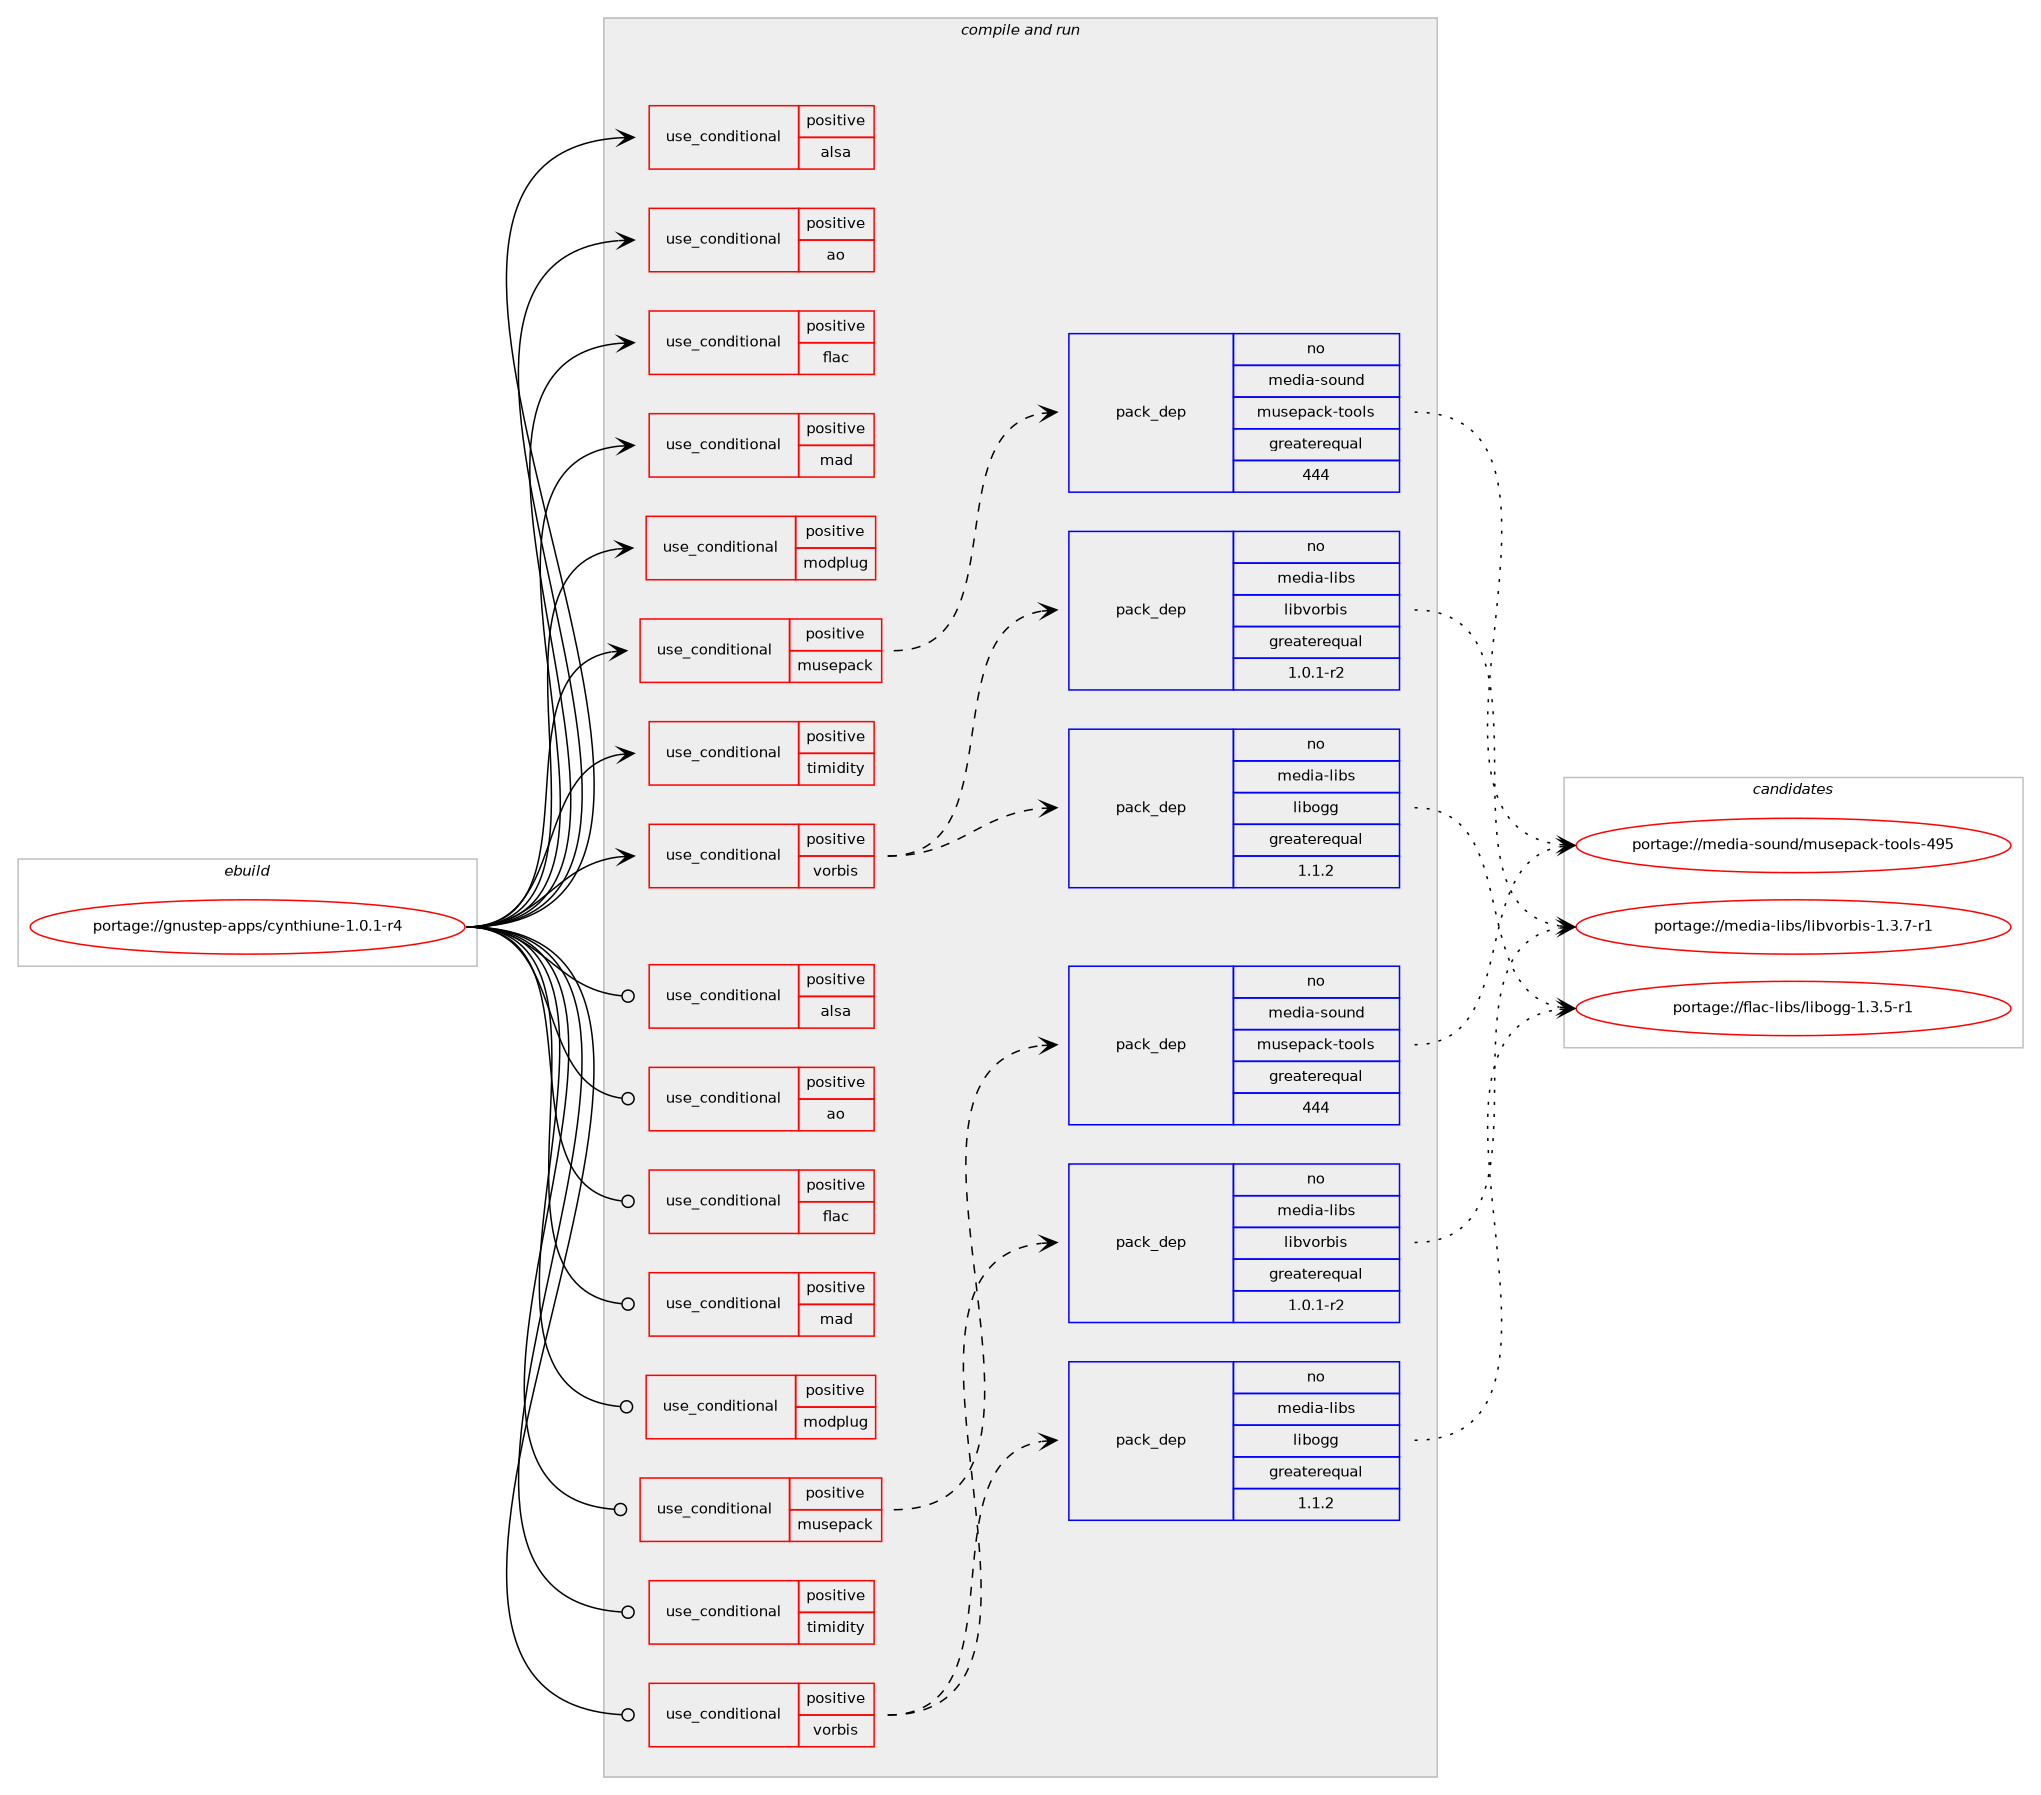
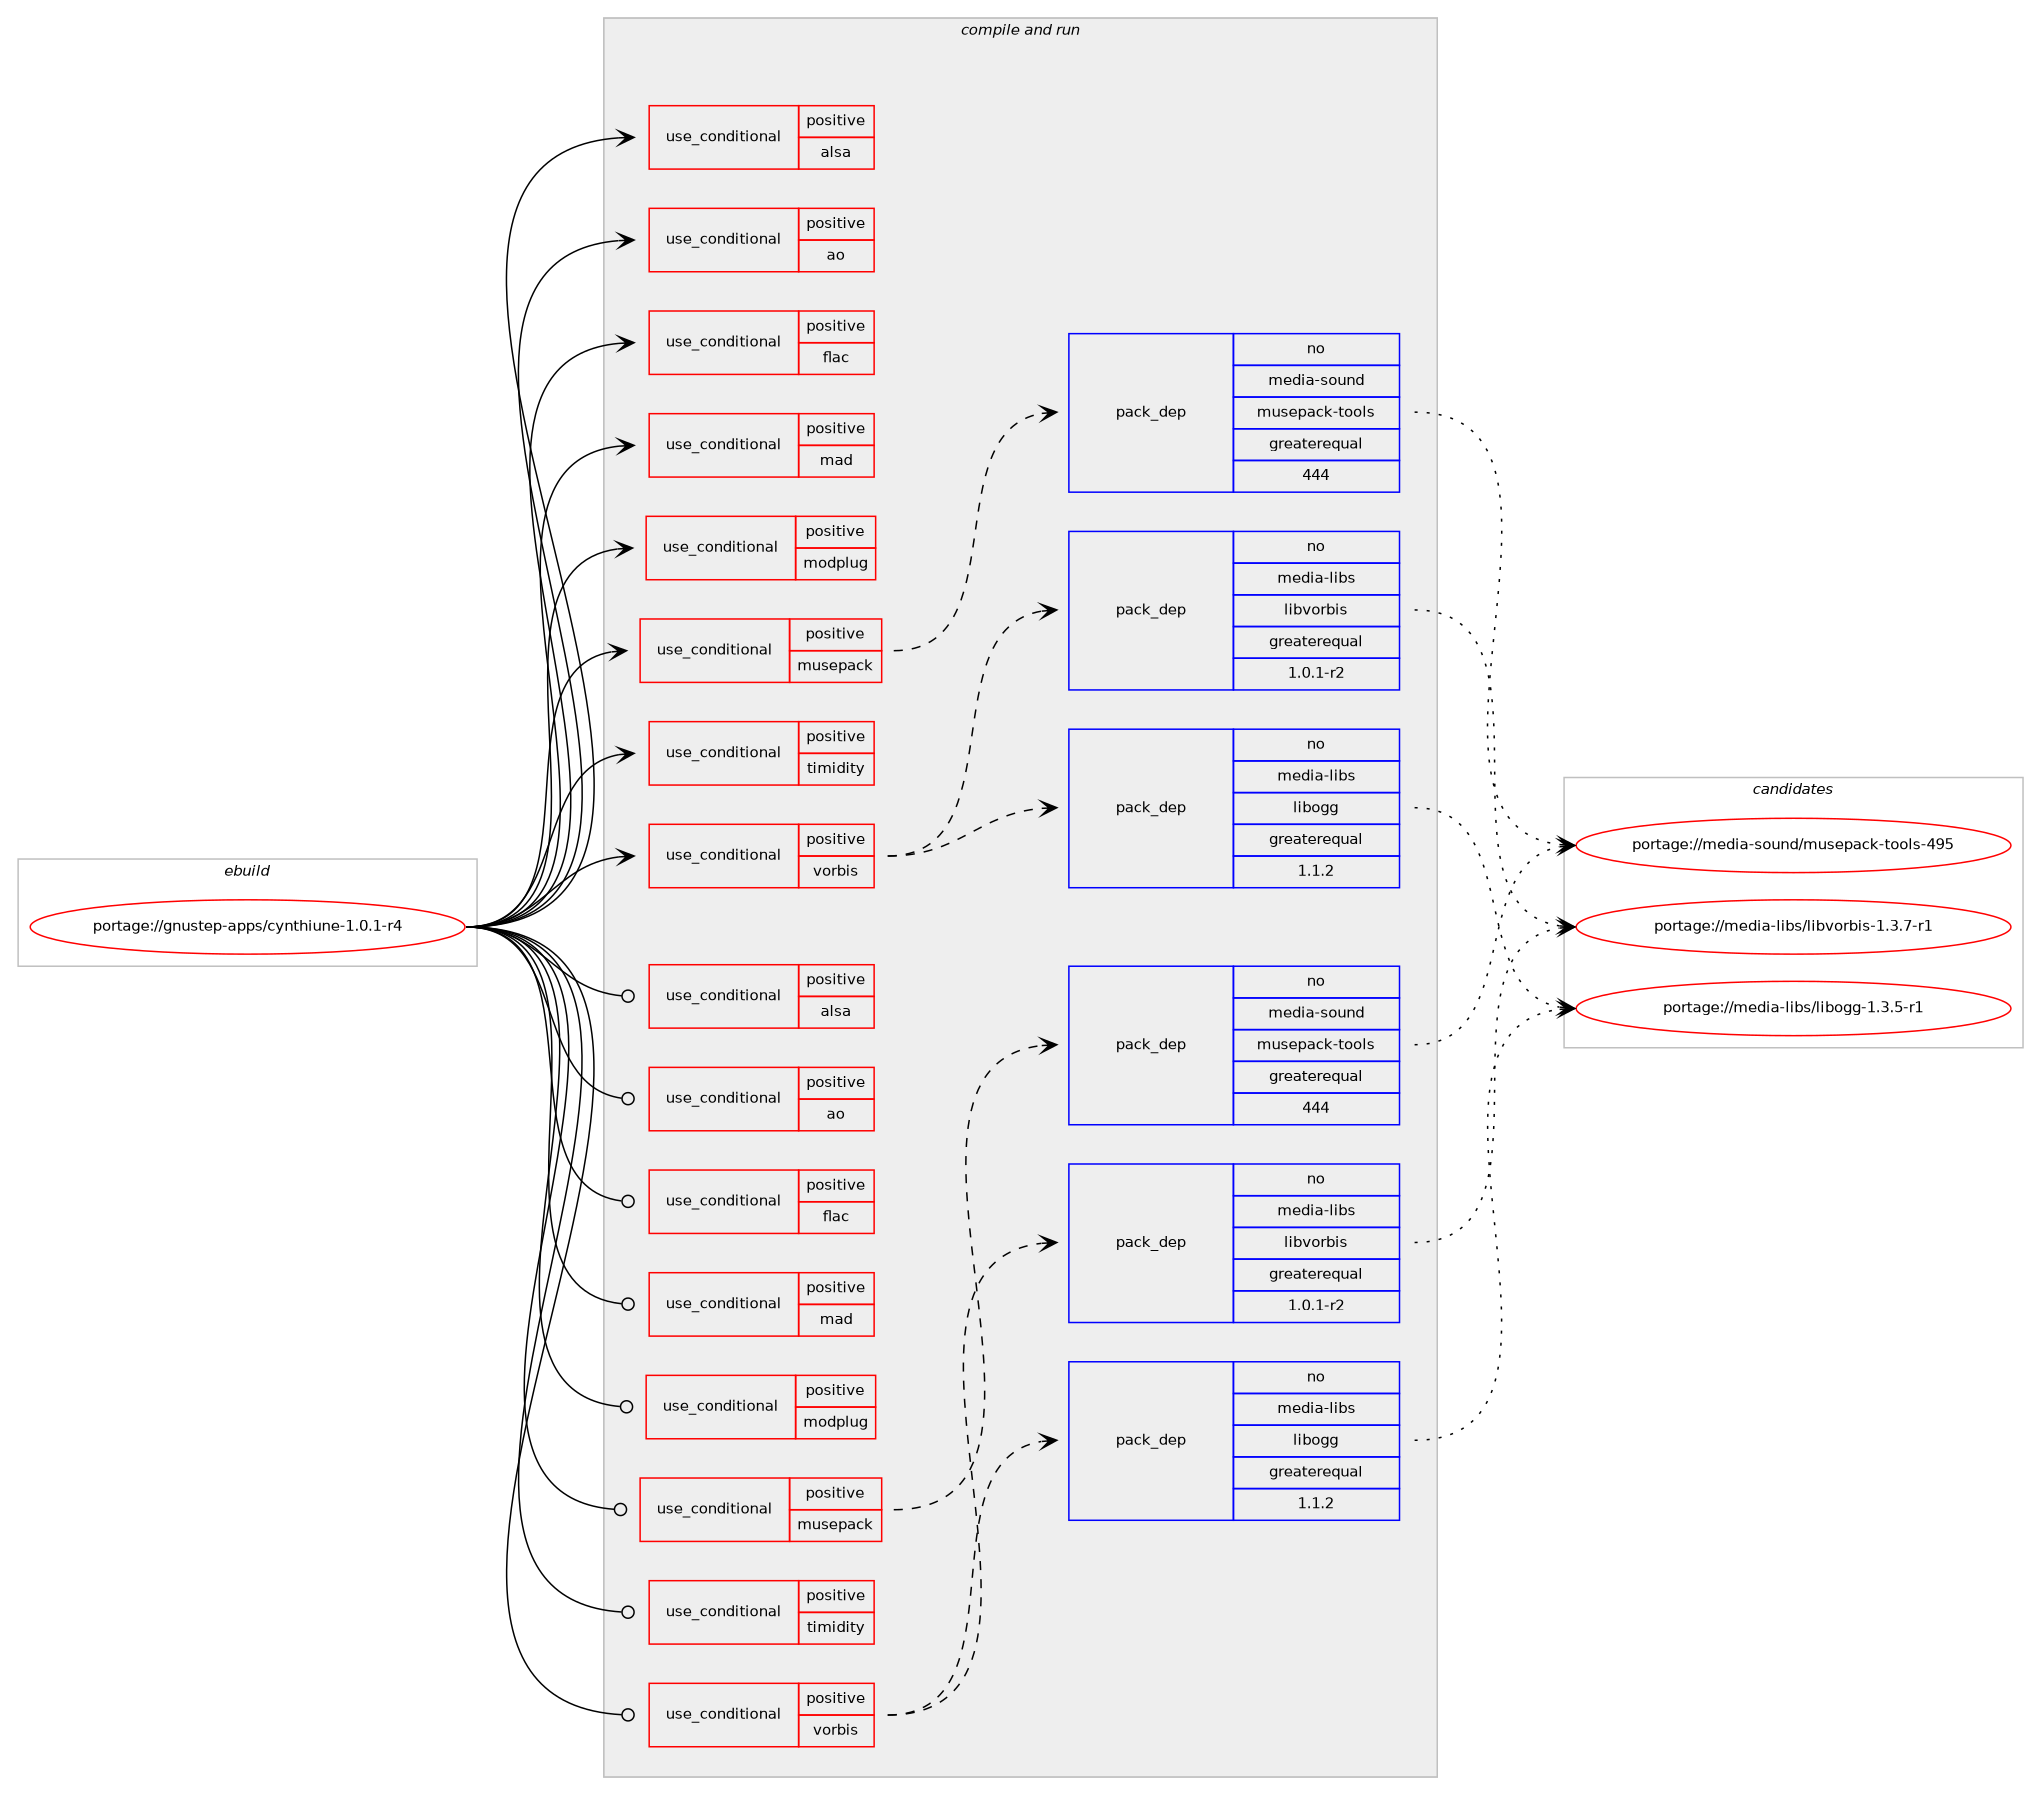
node "portage://flac-libs/libogg-1.3.5-r1": label "portage://flac-libs/libogg-1.3.5-r1" -> "portage://media-libs/libogg-1.3.5-r1"
